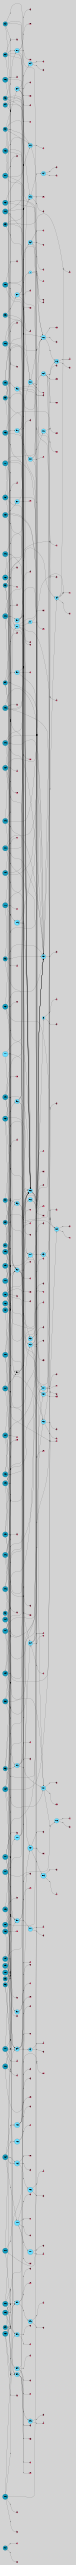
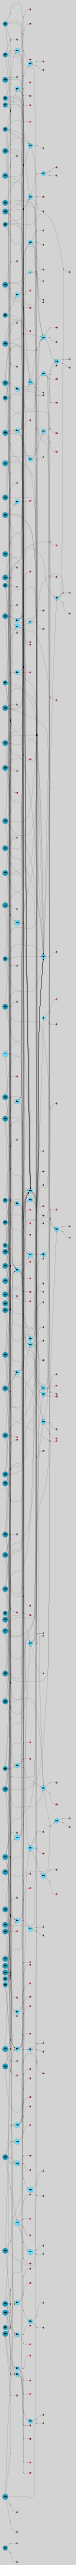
node "T921": fillcolor #cccccc -> #66ddff
